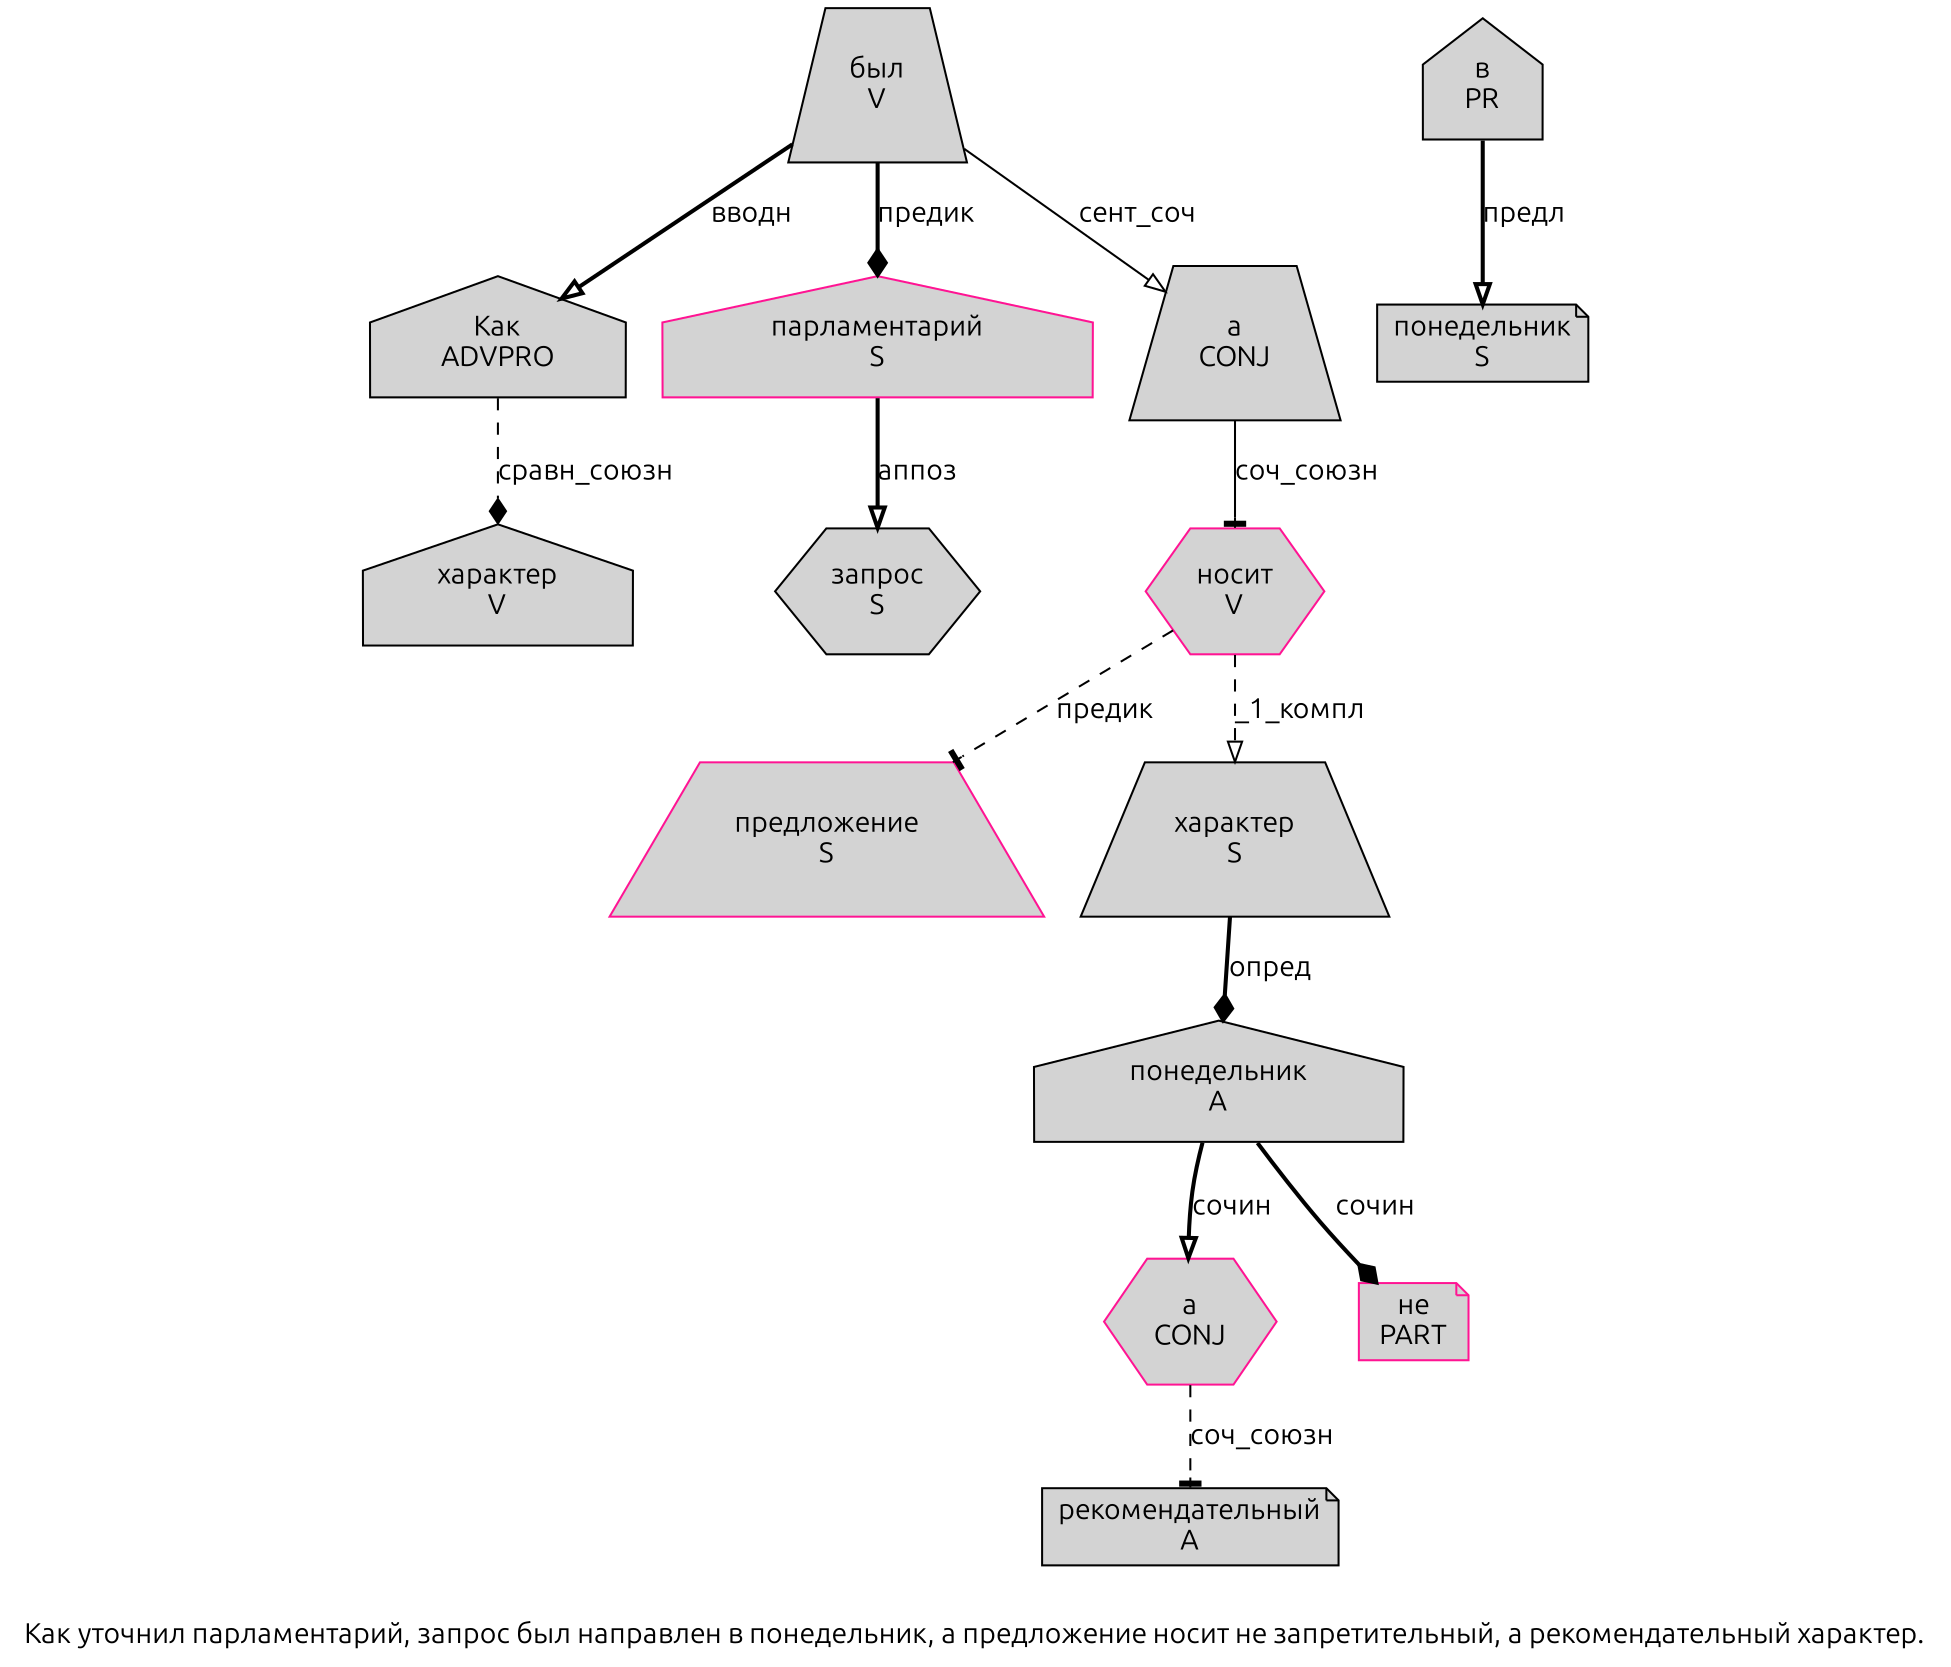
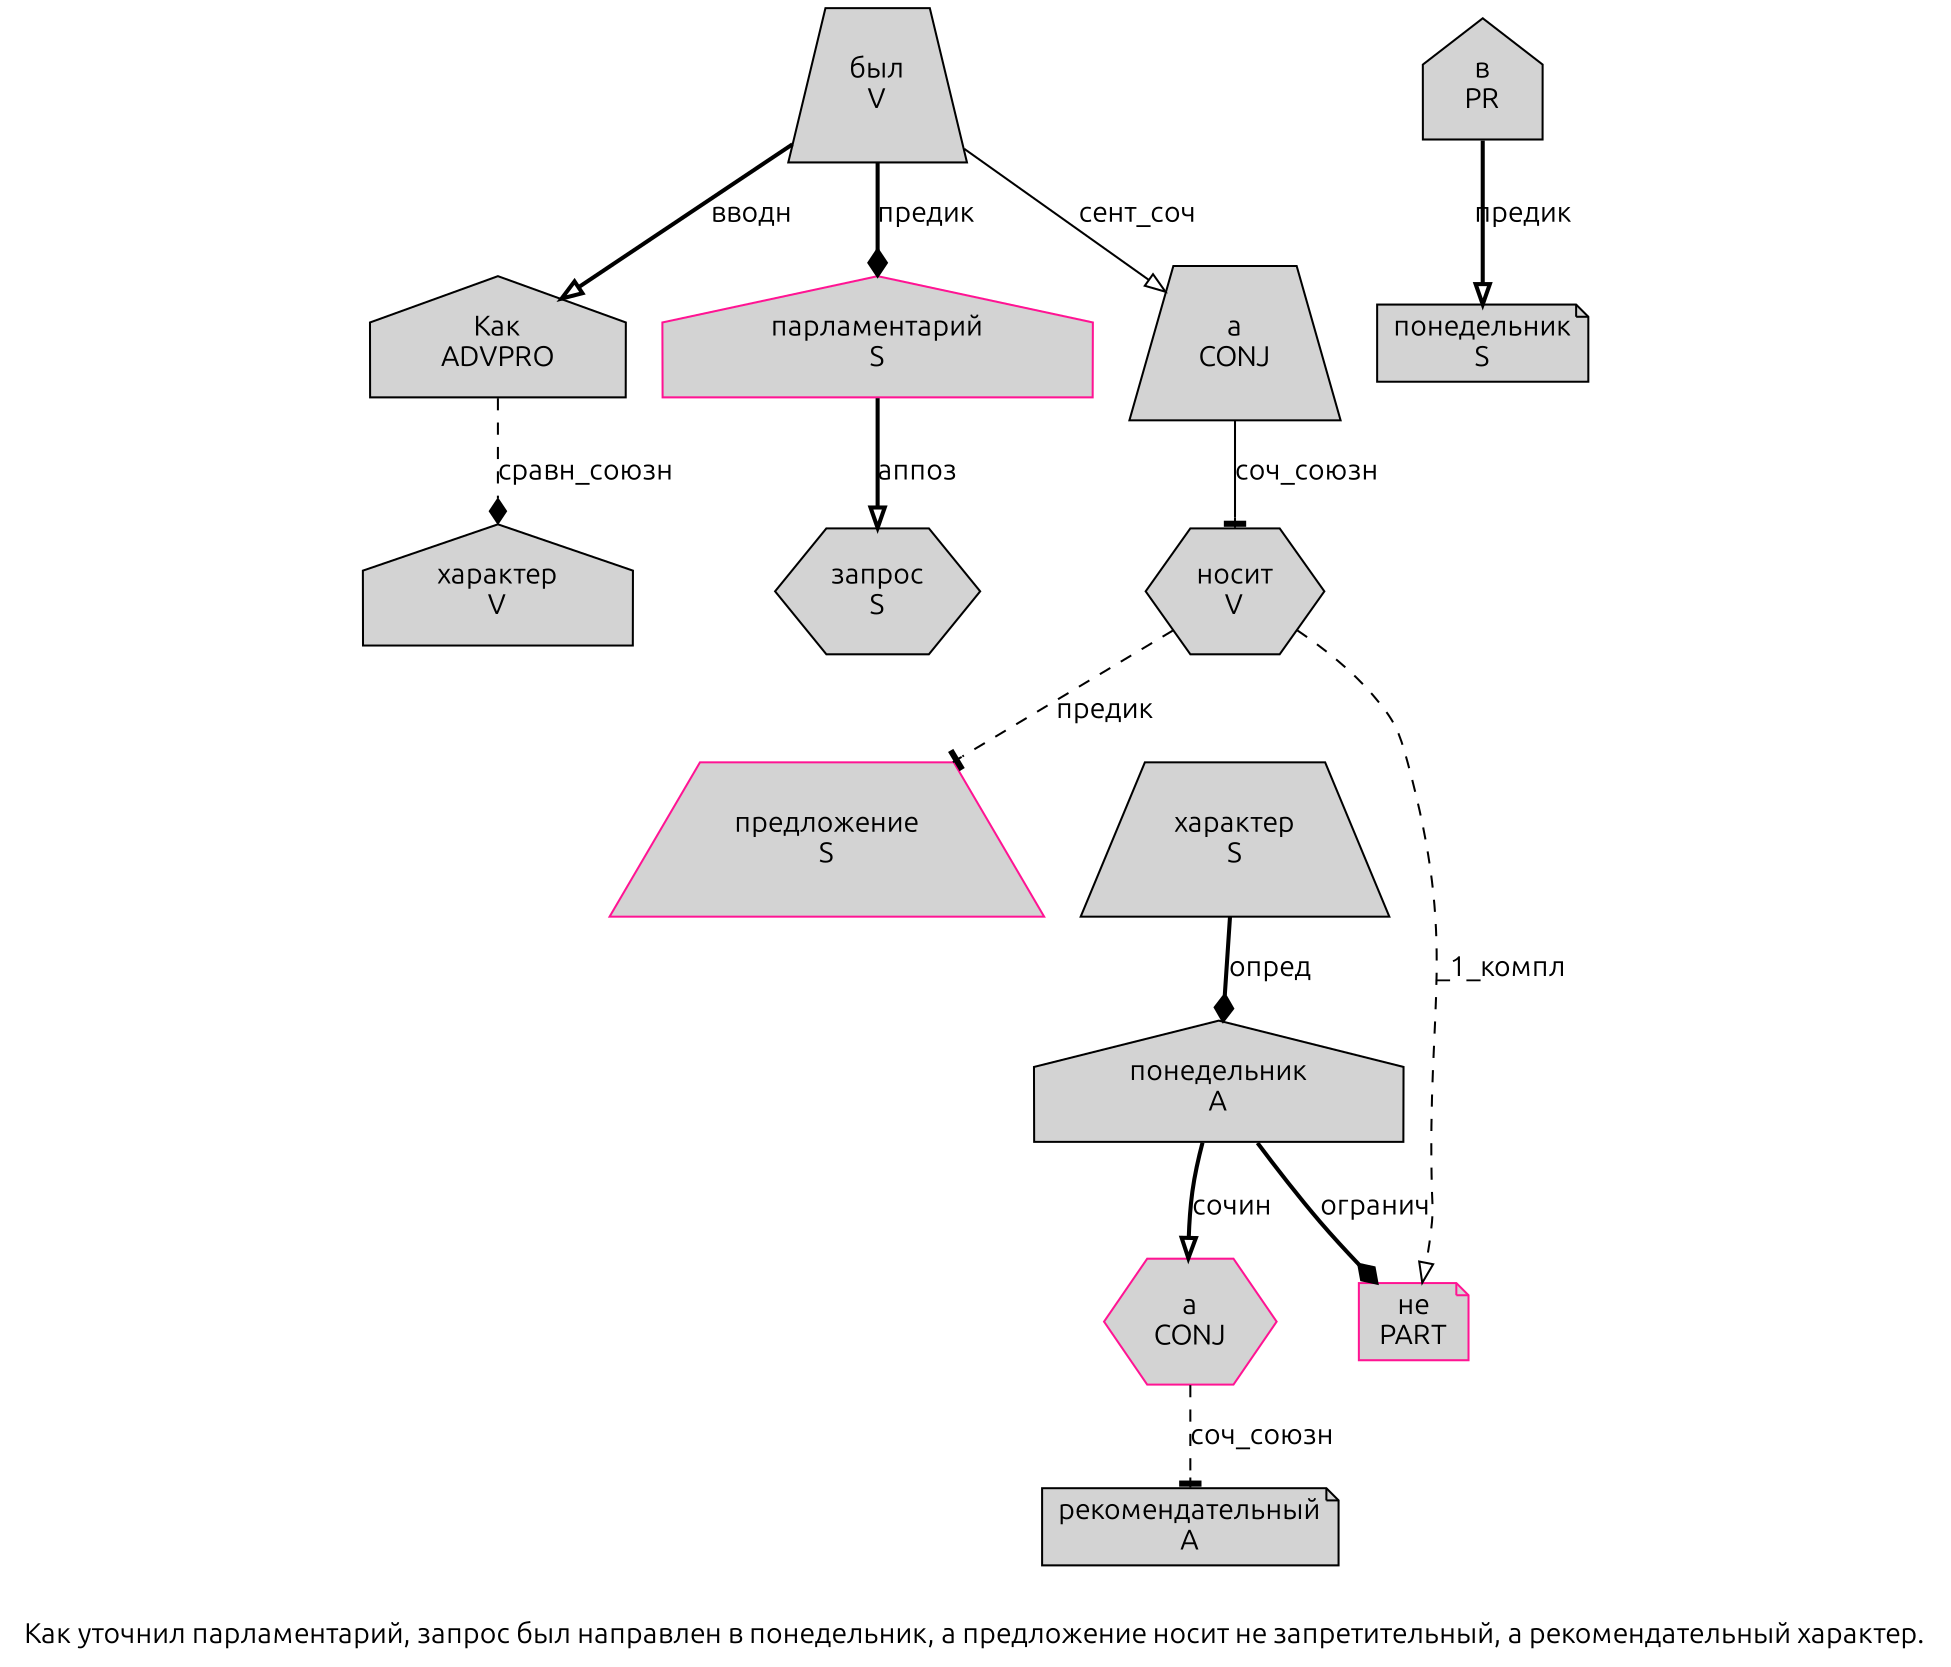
edge "в PR" -> "понедельник S": label "предл" -> "предик"
node "носит V": color deeppink -> black
edge "носит V" -> "характер S": now "носит V" -> "не PART"
edge "понедельник A" -> "не PART": label "сочин" -> "огранич"
